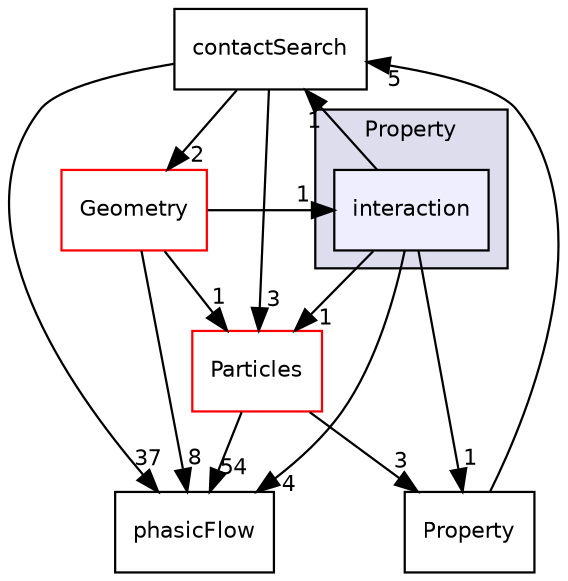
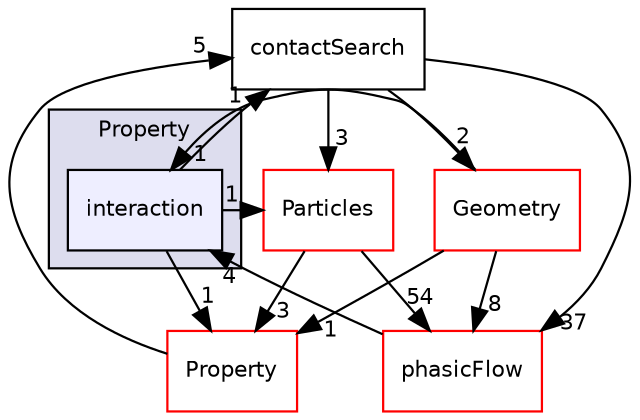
edge "Geometry" -> "Particles": now "Geometry" -> "Property"
edge "interaction" -> "phasicFlow": reversed
node "phasicFlow": color black -> red
node "Property": color black -> red
